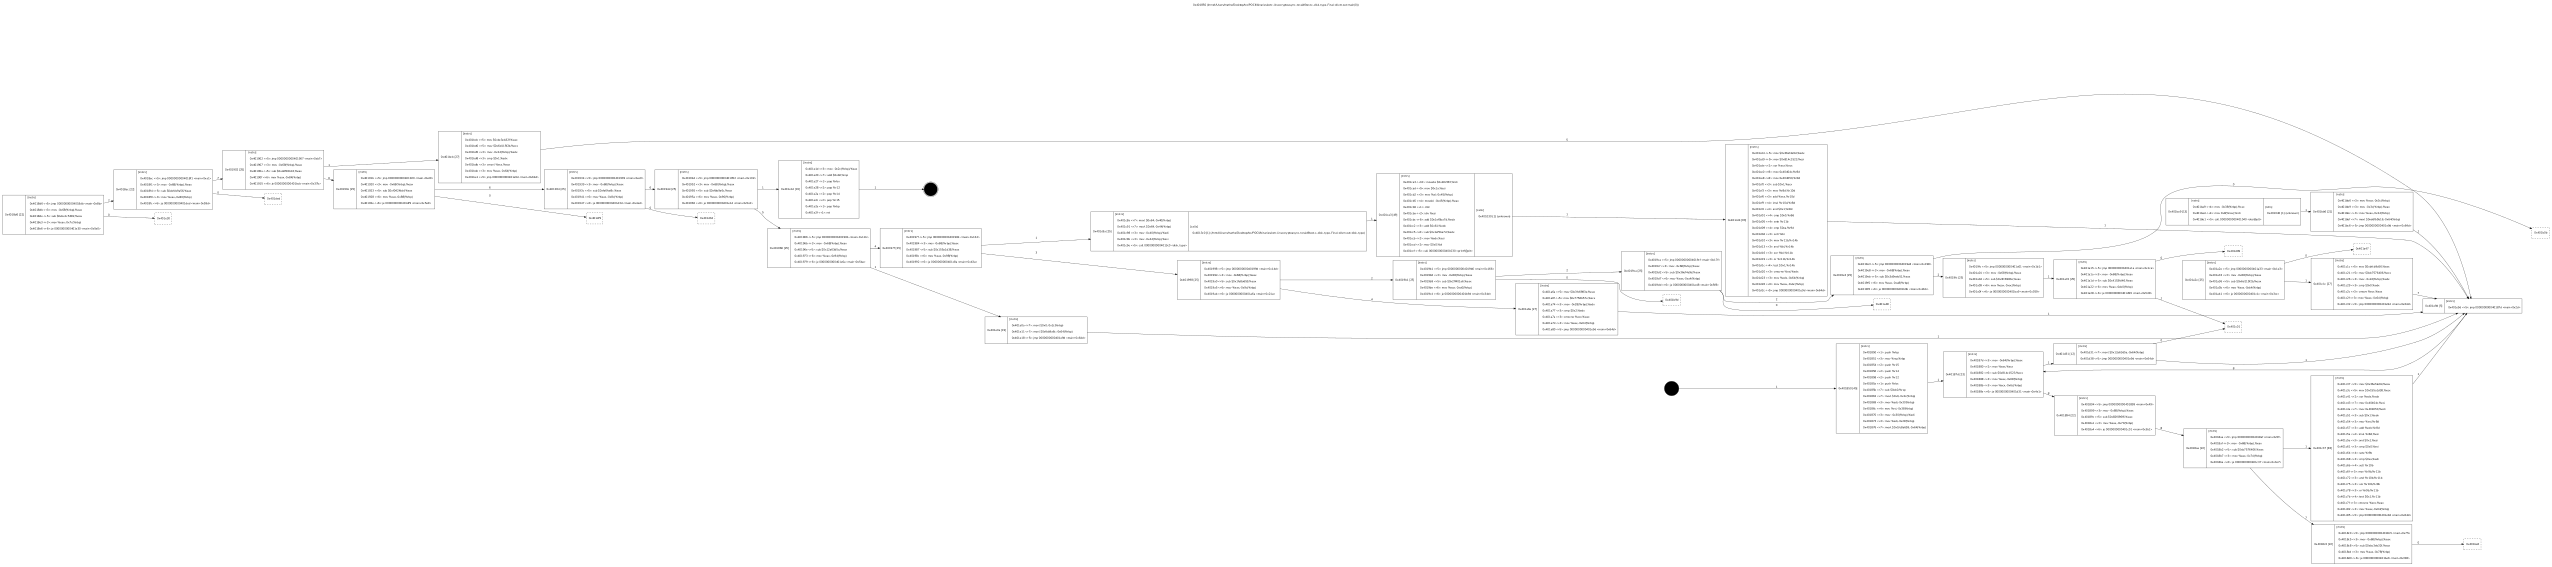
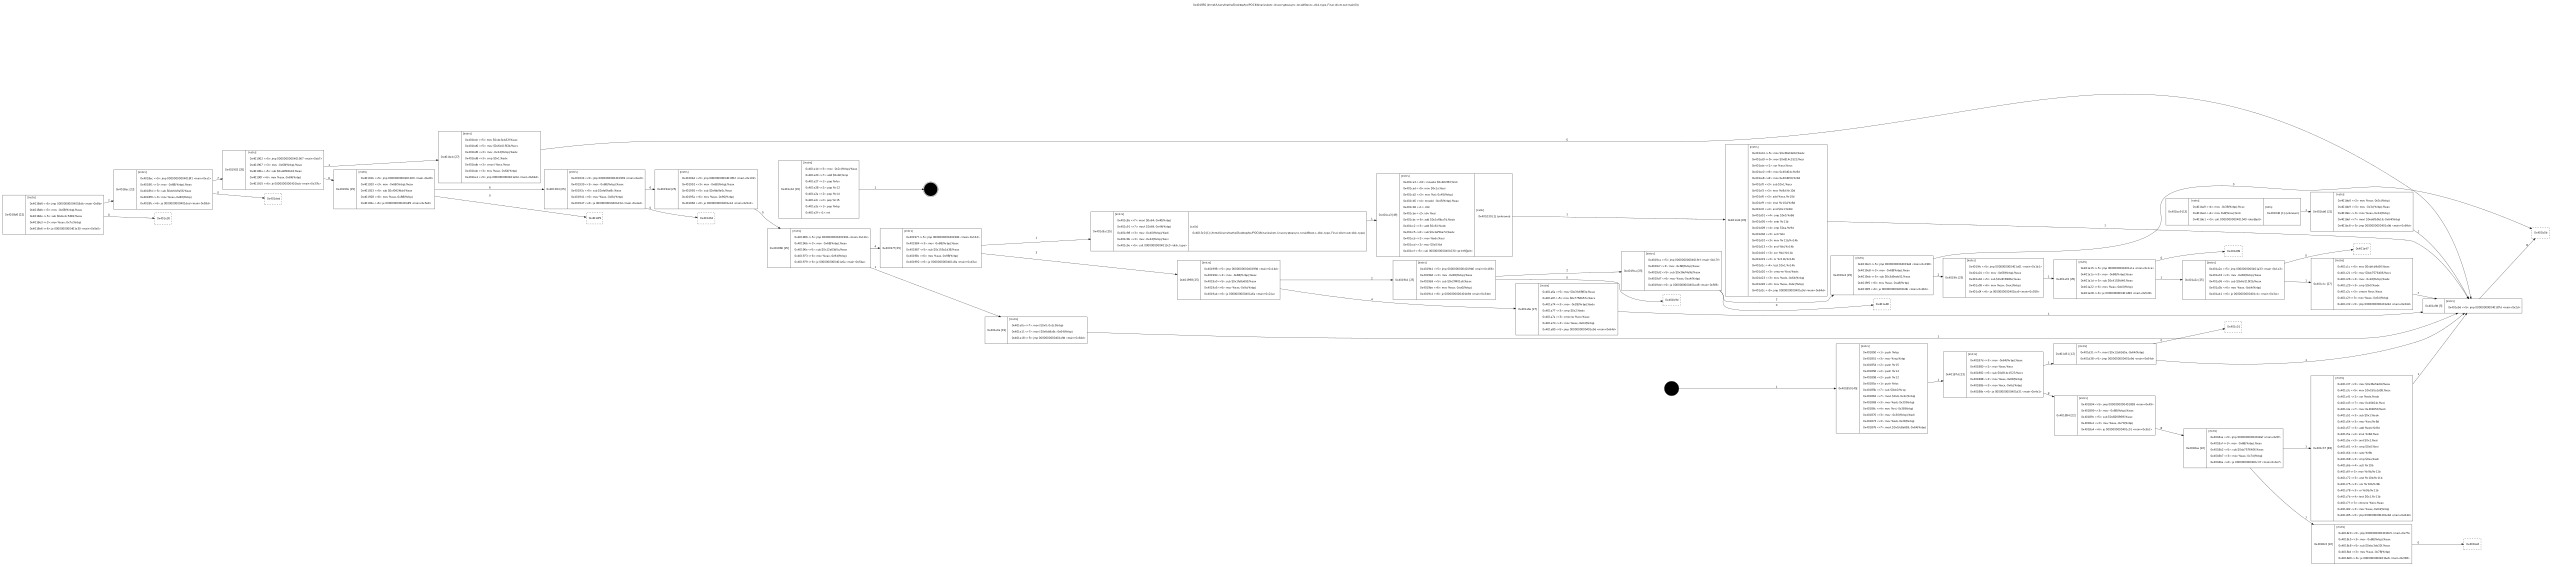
edge "0x40194d [25]" -> "0x401e1d [19]": removed, label "1"
edge "0x401a15 [25]" -> "0x401c01": now "0x401a15 [25]" -> "0x401a2e [25]"
edge "0x401e9d [5]" -> "0x40187d [23]": now "0x401e9d [5]" -> "0x401b0b"
